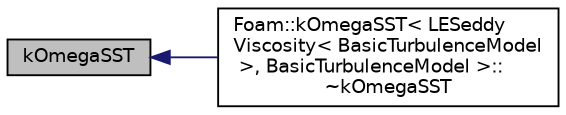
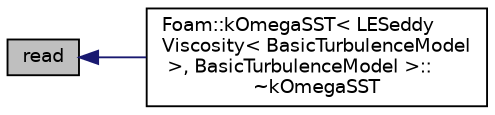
node "kOmegaSST": label "kOmegaSST" -> "read"
